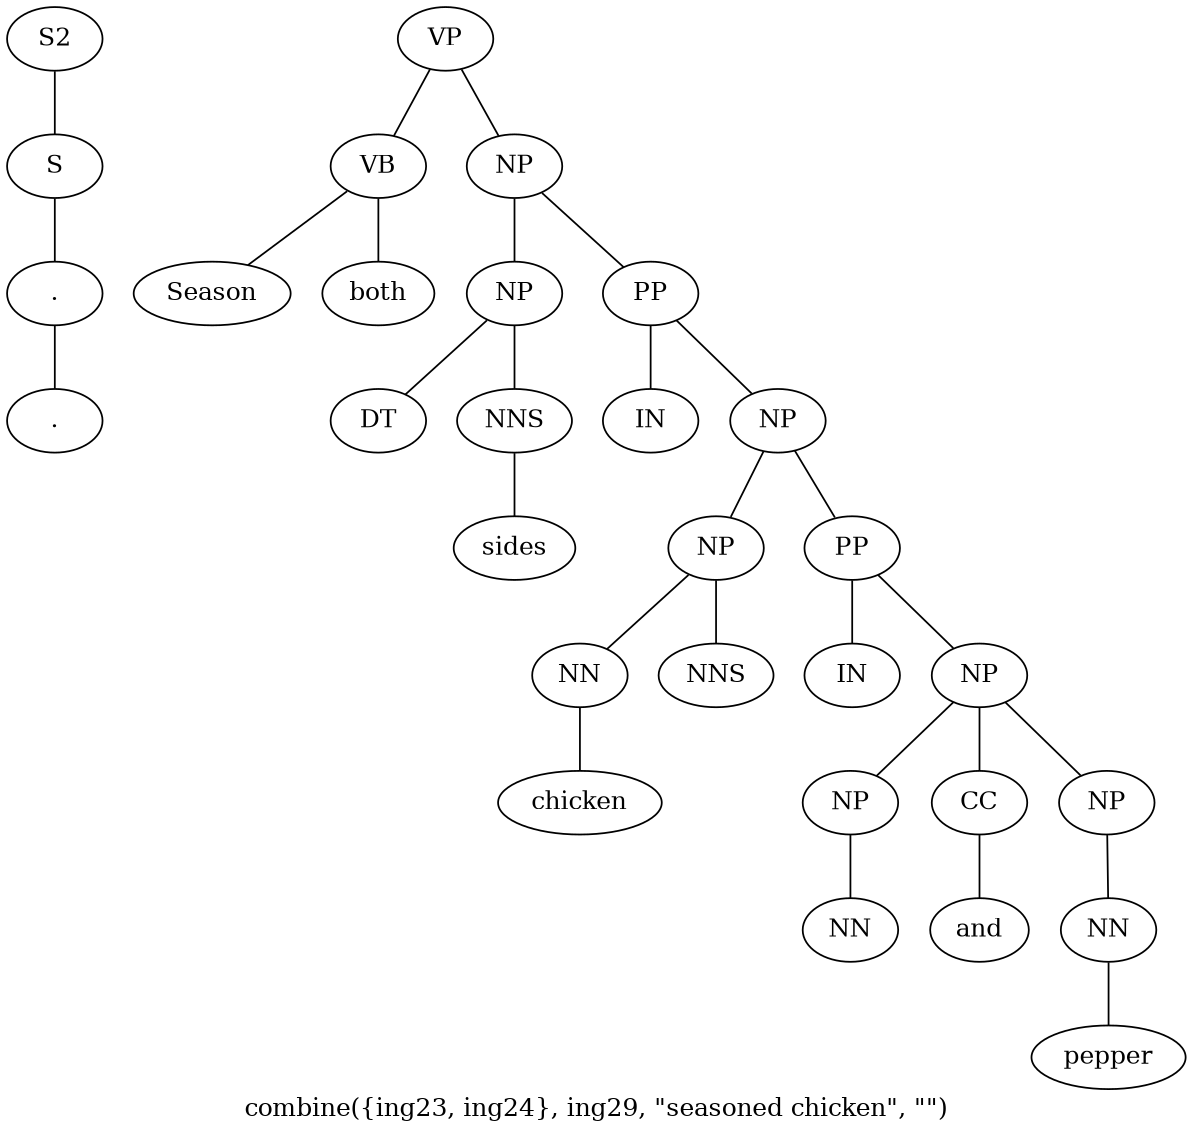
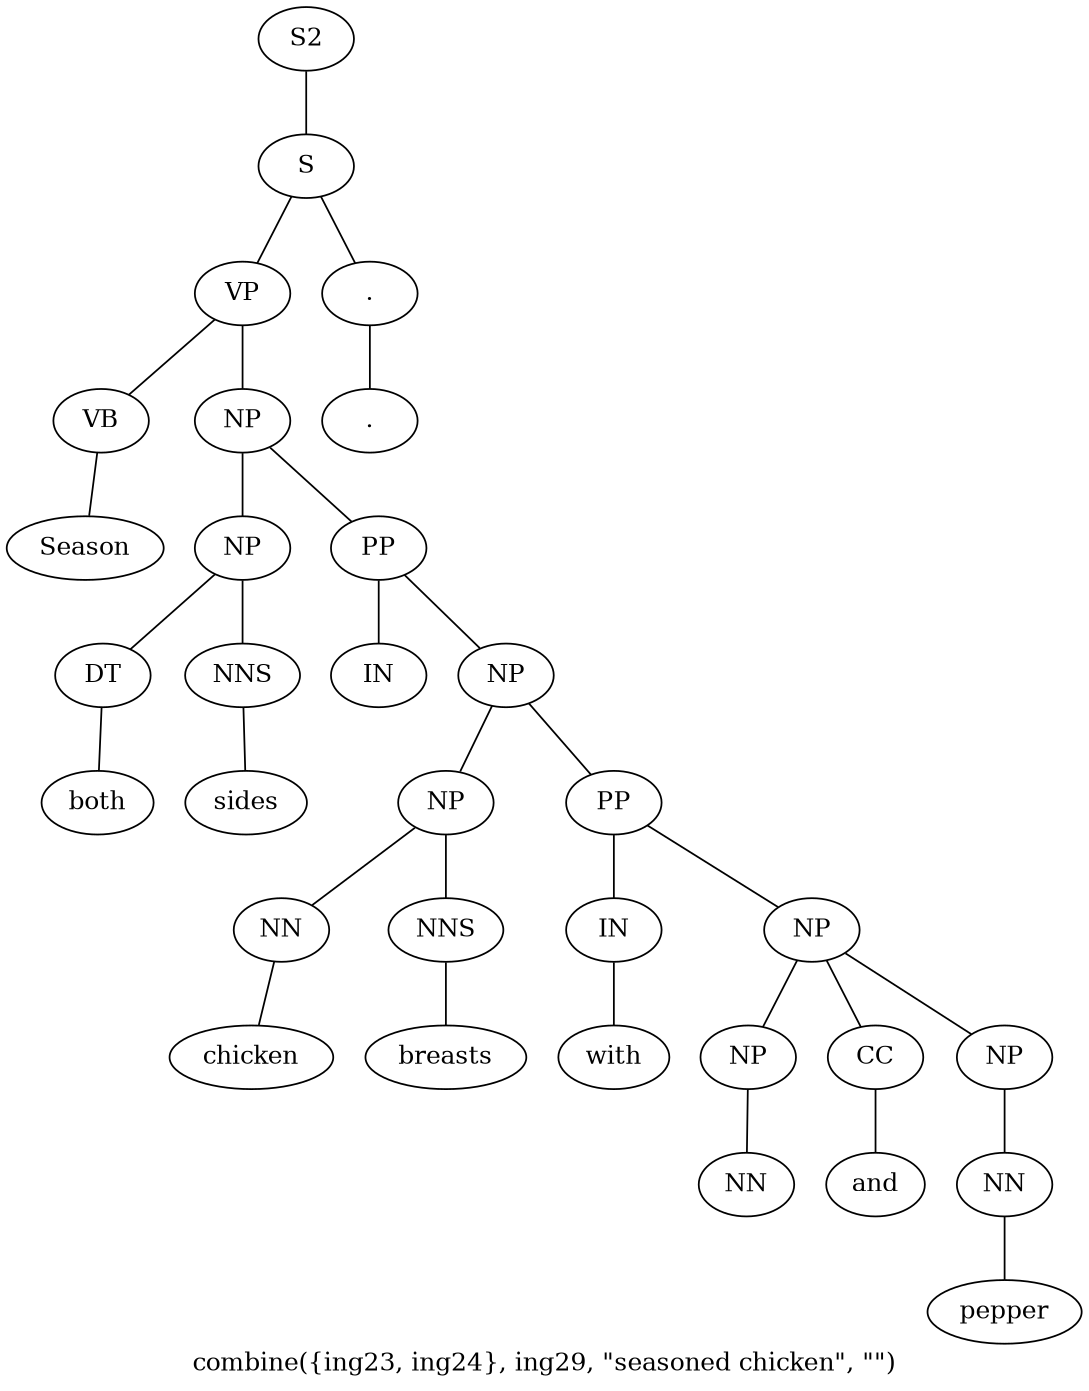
edge "S" -- "VP": added
edge "VB" -- "both": now "DT" -- "both"
node "breasts": added
node "with": added
